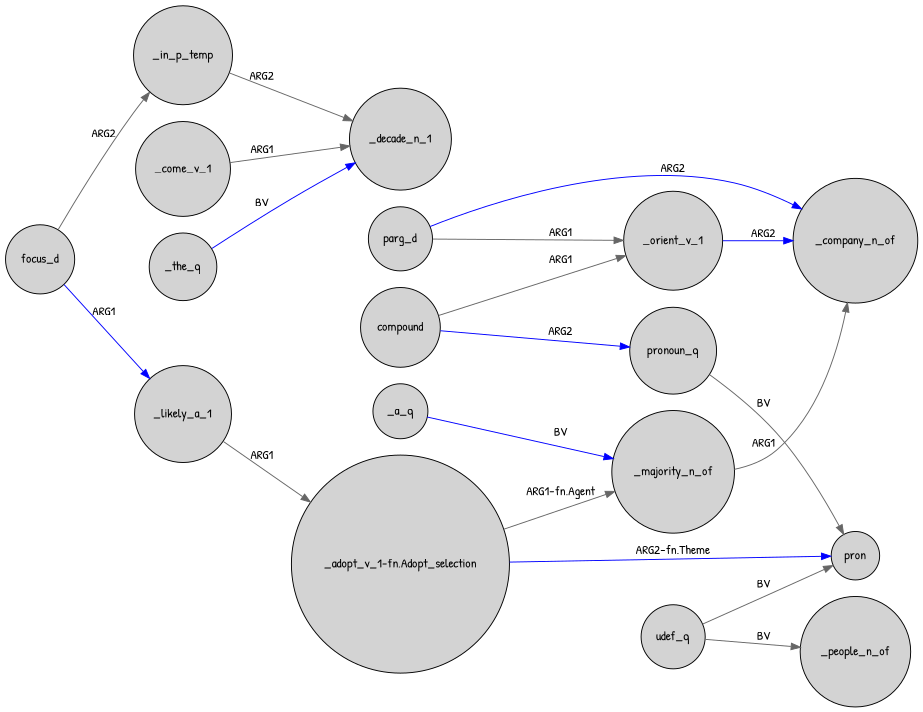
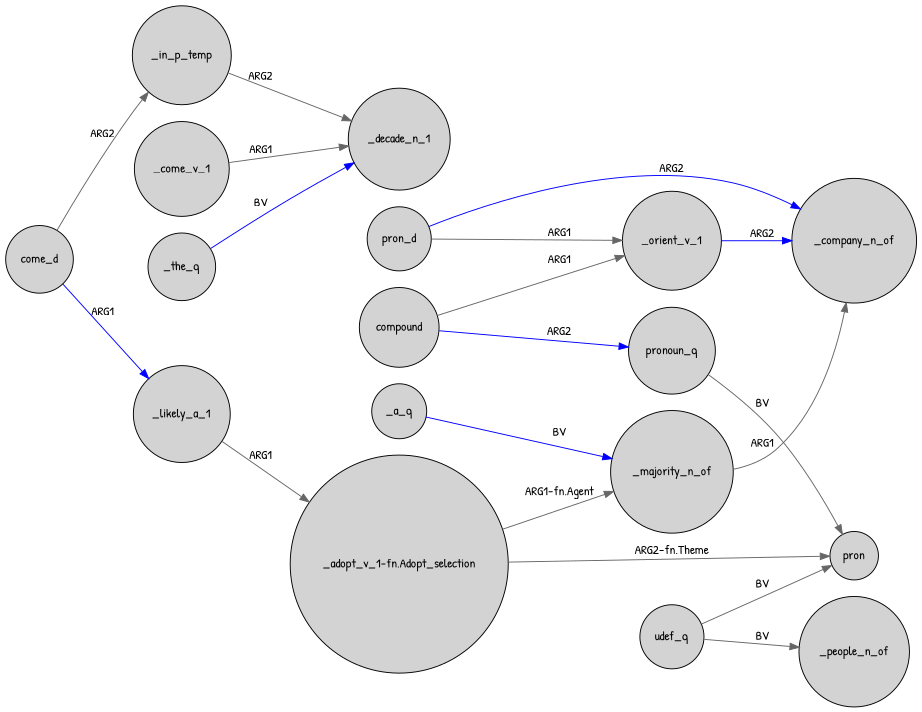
node "parg_d": label "parg_d" -> "pron_d"
node "focus_d": label "focus_d" -> "come_d"
edge "_adopt_v_1-fn.Adopt_selection" -> "pron": color blue -> gray40
